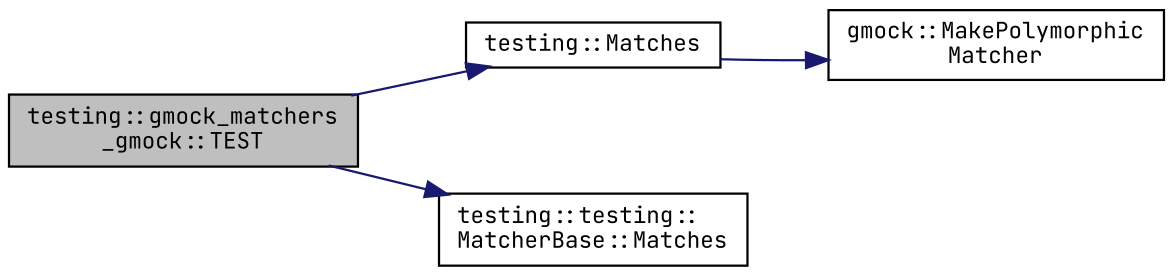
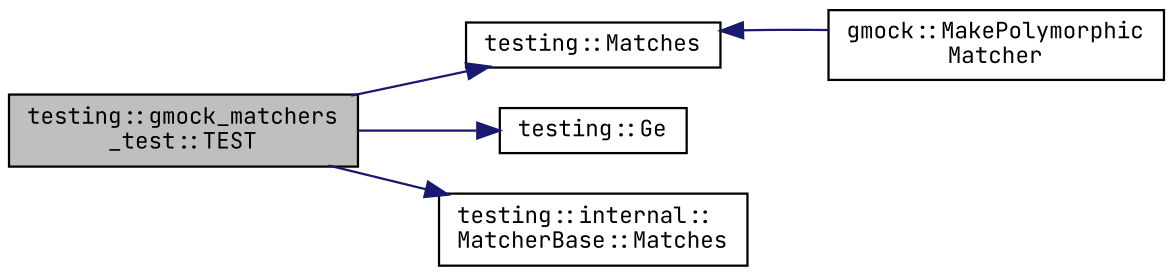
edge "testing::Matches" -> "gmock::MakePolymorphic Matcher": reversed
node "testing::gmock_matchers _gmock::TEST": label "testing::gmock_matchers _gmock::TEST" -> "testing::gmock_matchers _test::TEST"
node "testing::Ge": added
node "testing::testing:: MatcherBase::Matches": label "testing::testing:: MatcherBase::Matches" -> "testing::internal:: MatcherBase::Matches"
